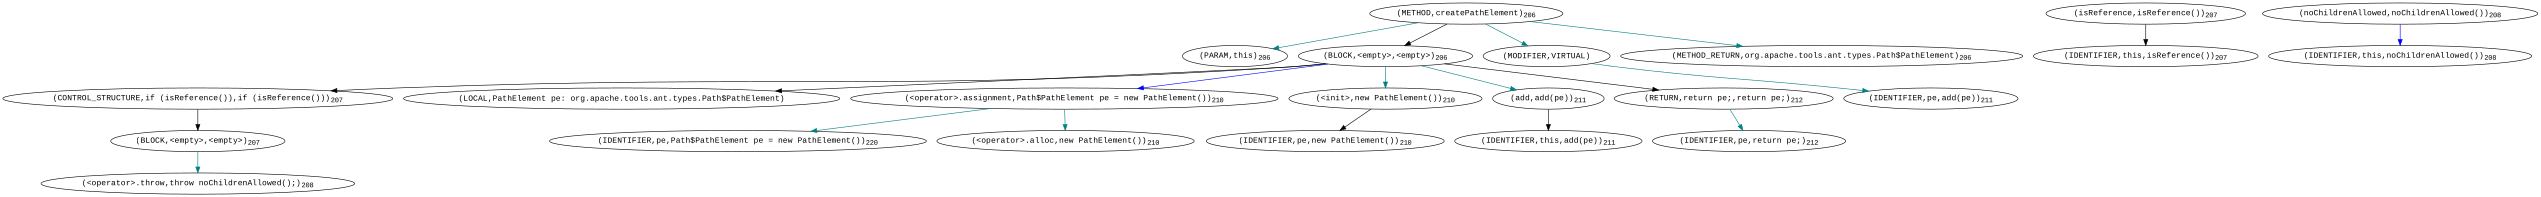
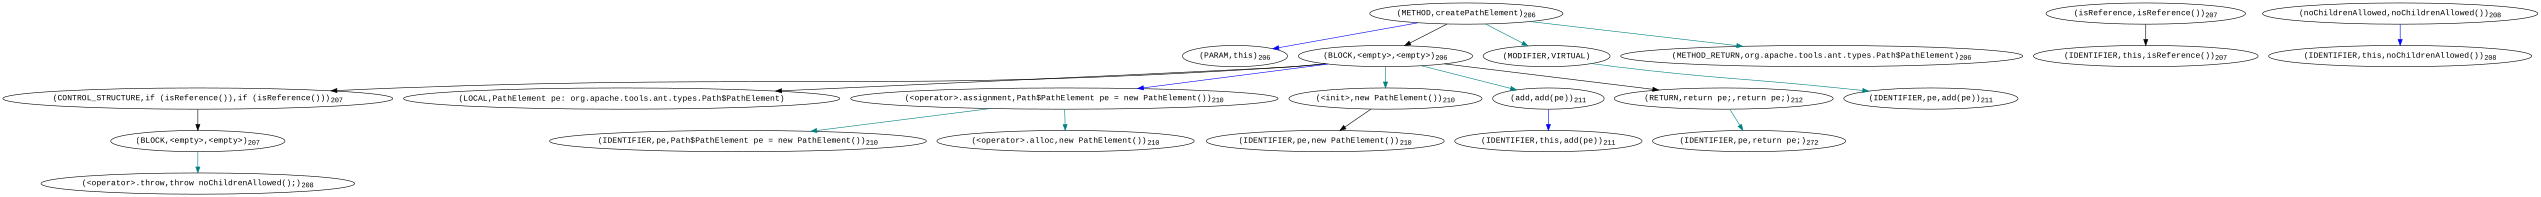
edge "(METHOD,createPathElement)" -> "(PARAM,this)": color teal -> blue
edge "(add,add(pe))" -> "(IDENTIFIER,this,add(pe))": color black -> blue
node "(IDENTIFIER,pe,Path$PathElement pe = new PathElement())": text "220" -> "210"
node "(IDENTIFIER,pe,return pe;)": text "212" -> "272"
